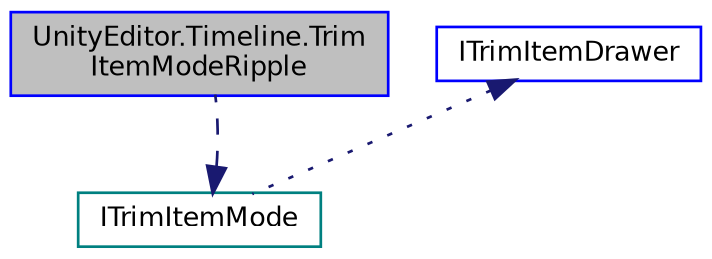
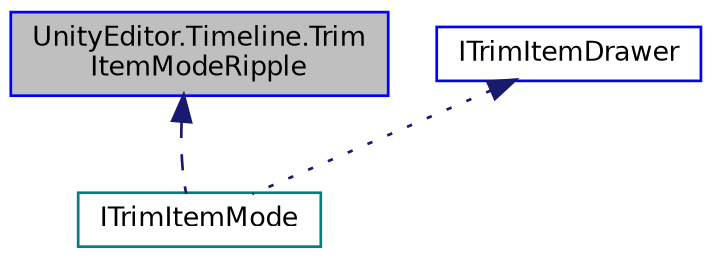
edge "UnityEditor.Timeline.Trim ItemModeRipple" -> "ITrimItemMode": reversed
